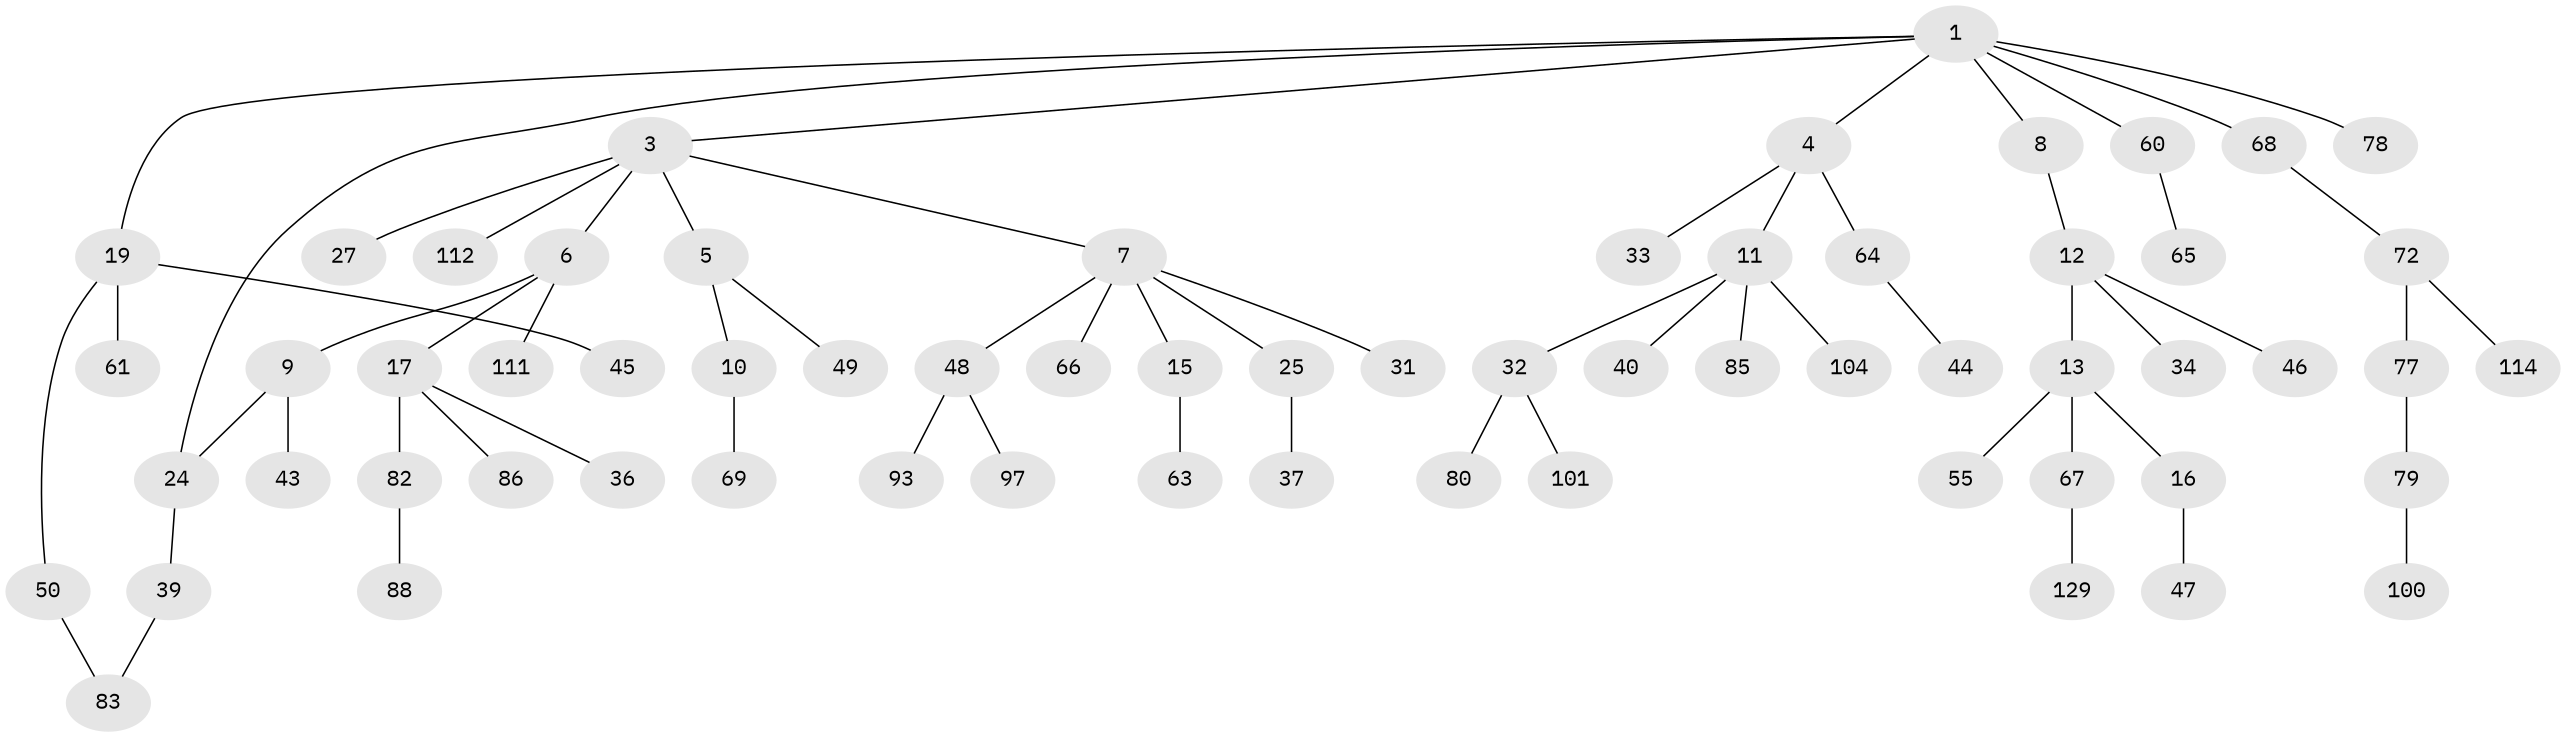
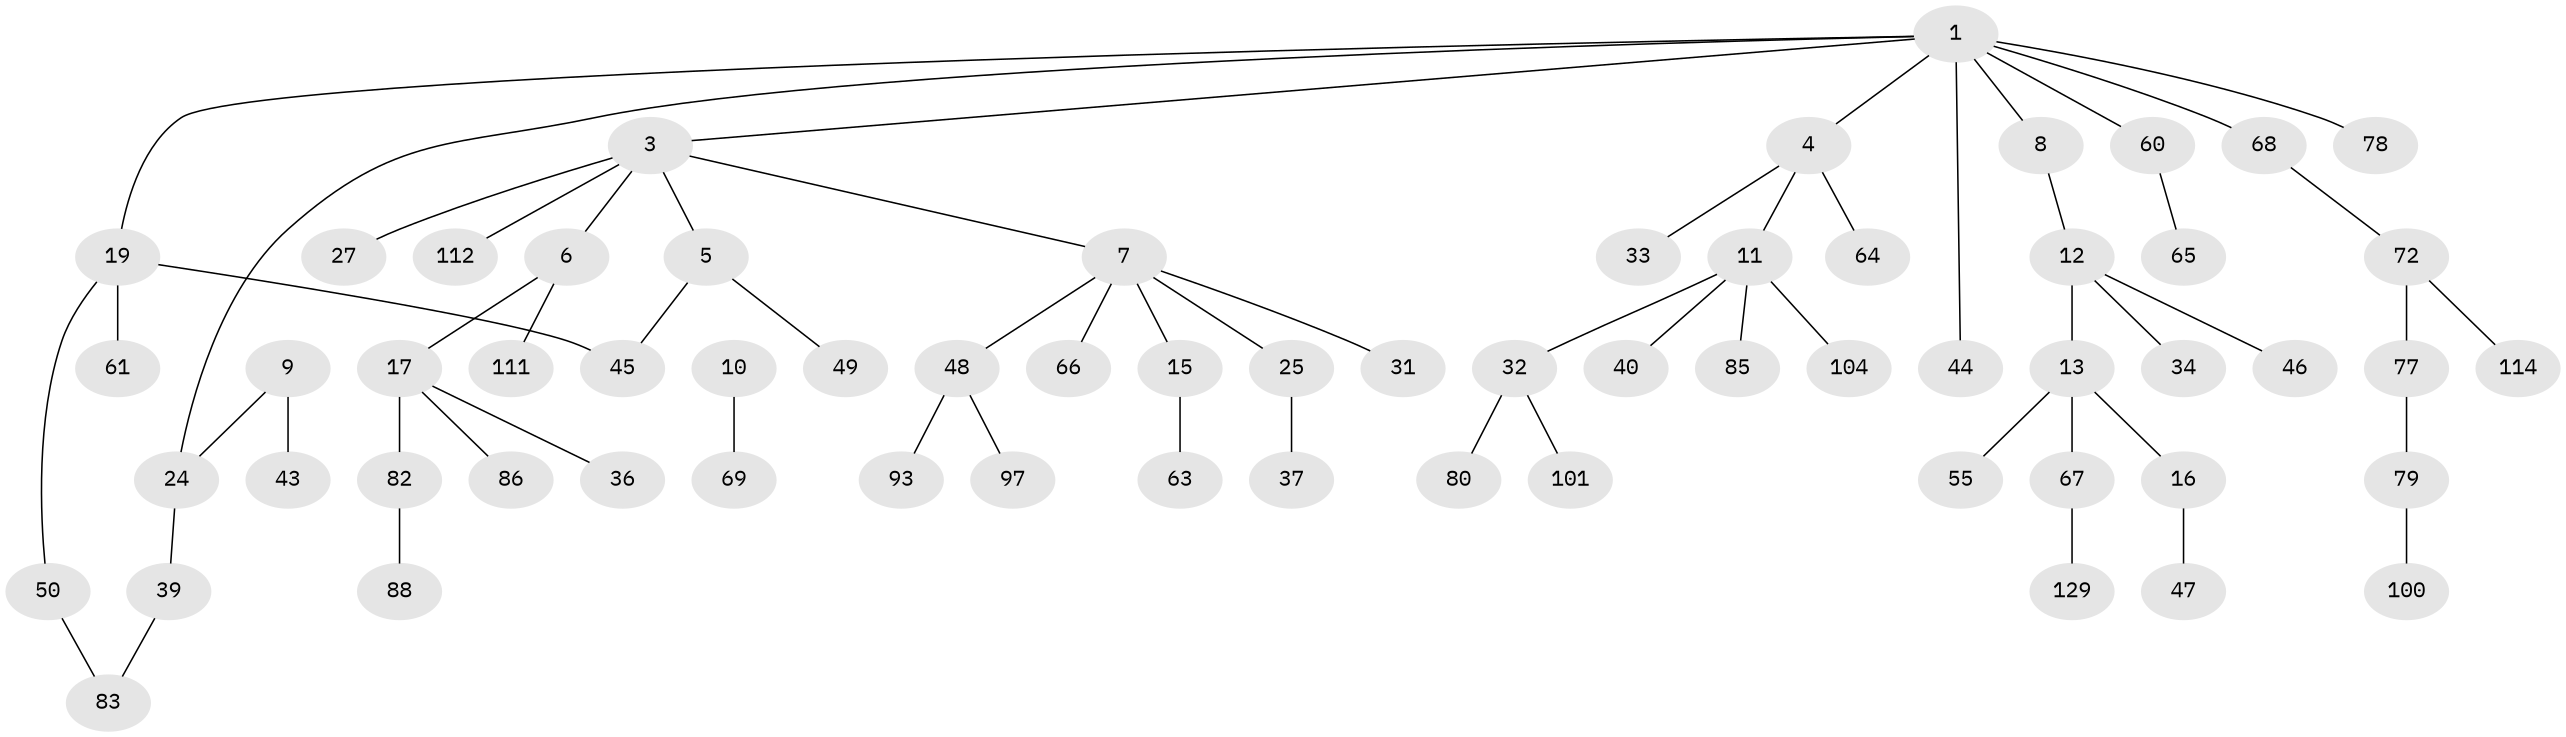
edge "5" -- "10": now "5" -- "45"
edge "64" -- "44": now "1" -- "44"
edge "6" -- "9": removed
